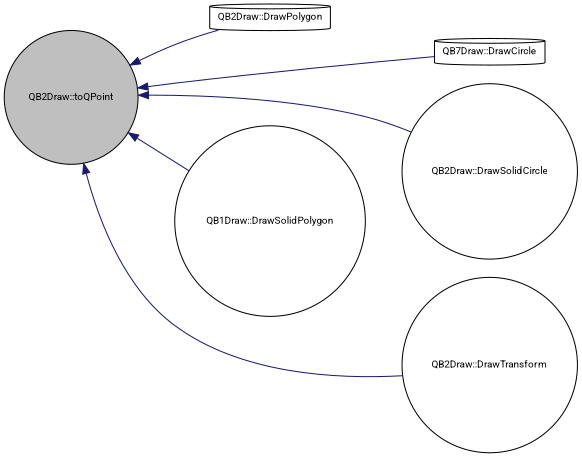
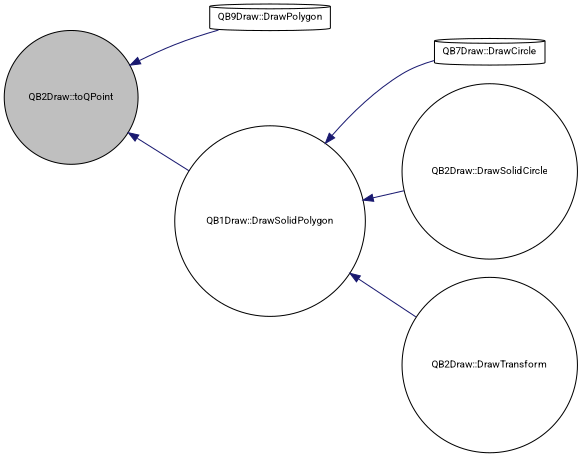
node "QB2Draw::DrawPolygon": label "QB2Draw::DrawPolygon" -> "QB9Draw::DrawPolygon"
edge "QB7Draw::DrawCircle" -> "QB2Draw::toQPoint": now "QB7Draw::DrawCircle" -> "QB1Draw::DrawSolidPolygon"
edge "QB2Draw::DrawSolidCircle" -> "QB2Draw::toQPoint": now "QB2Draw::DrawSolidCircle" -> "QB1Draw::DrawSolidPolygon"
edge "QB2Draw::DrawTransform" -> "QB2Draw::toQPoint": now "QB2Draw::DrawTransform" -> "QB1Draw::DrawSolidPolygon"
